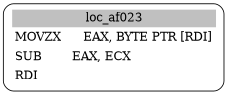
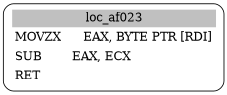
node "loc_af023": text "RDI" -> "RET"
